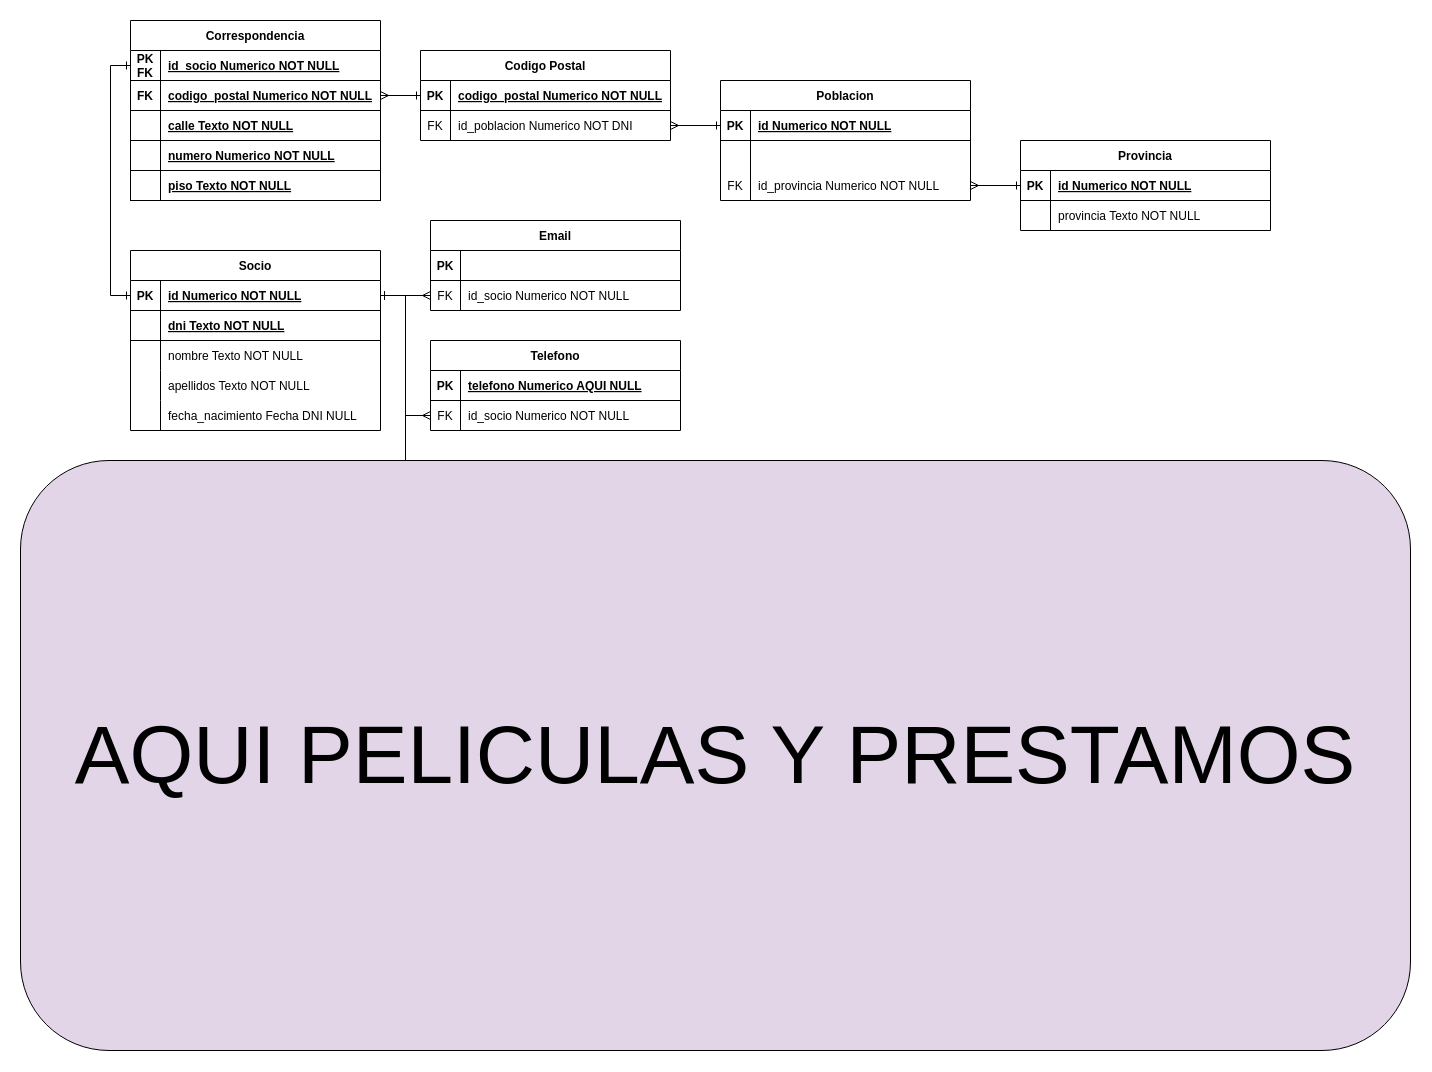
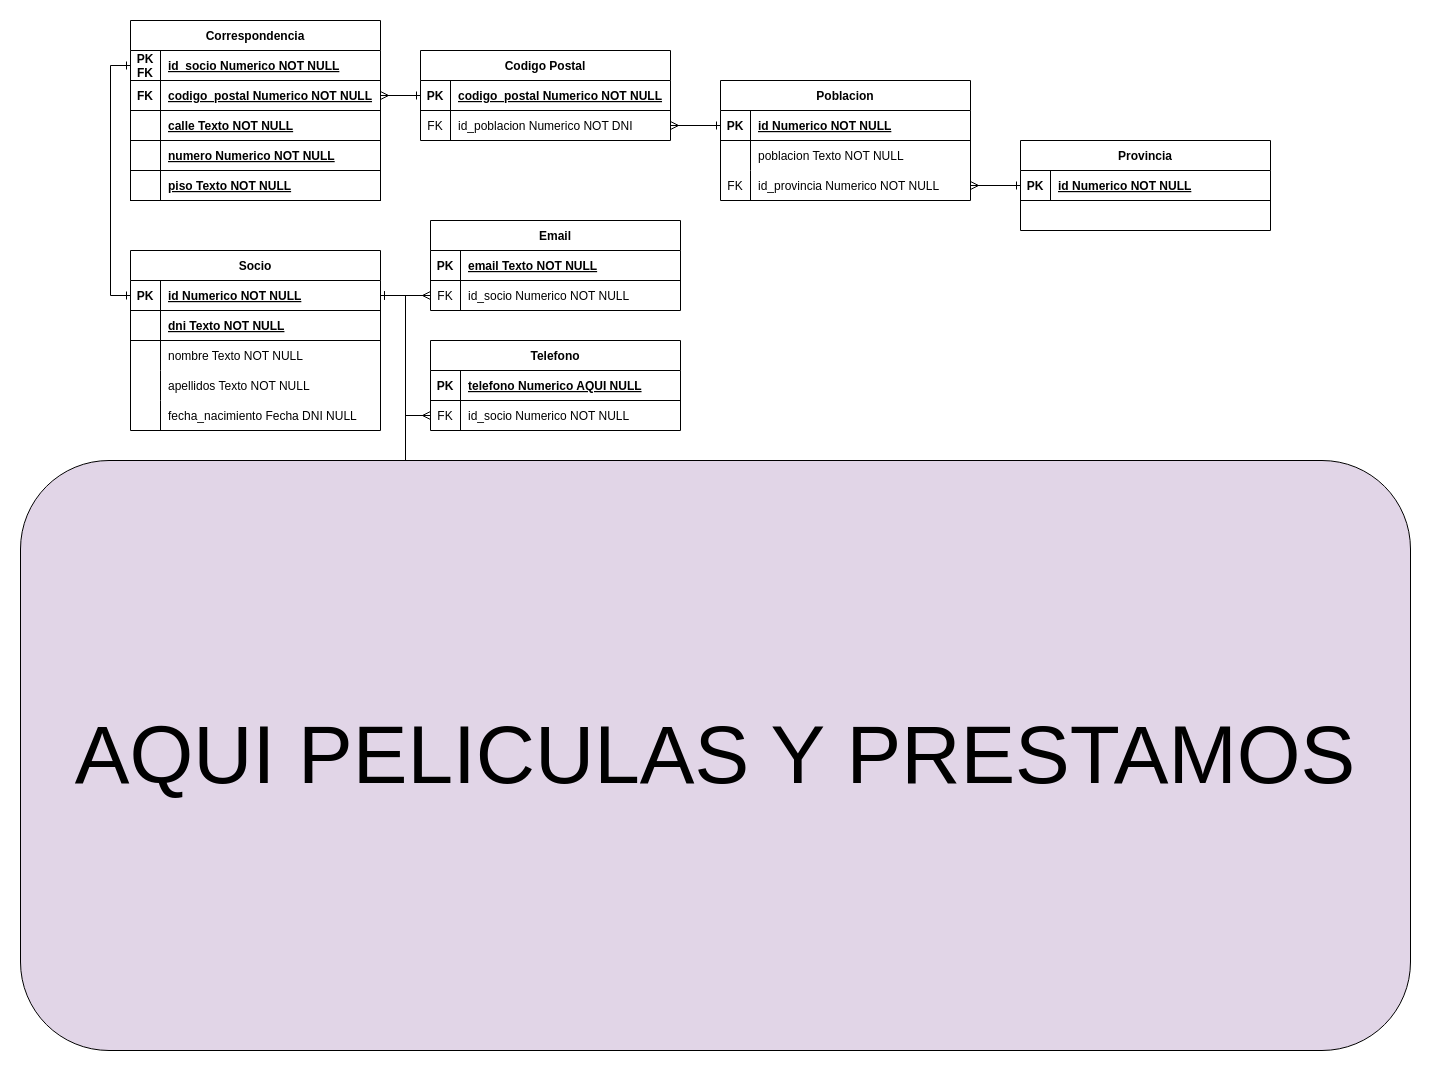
node "poblacion Texto NOT NULL": added
node "provincia Texto NOT NULL": removed
node "email Texto NOT NULL": added
